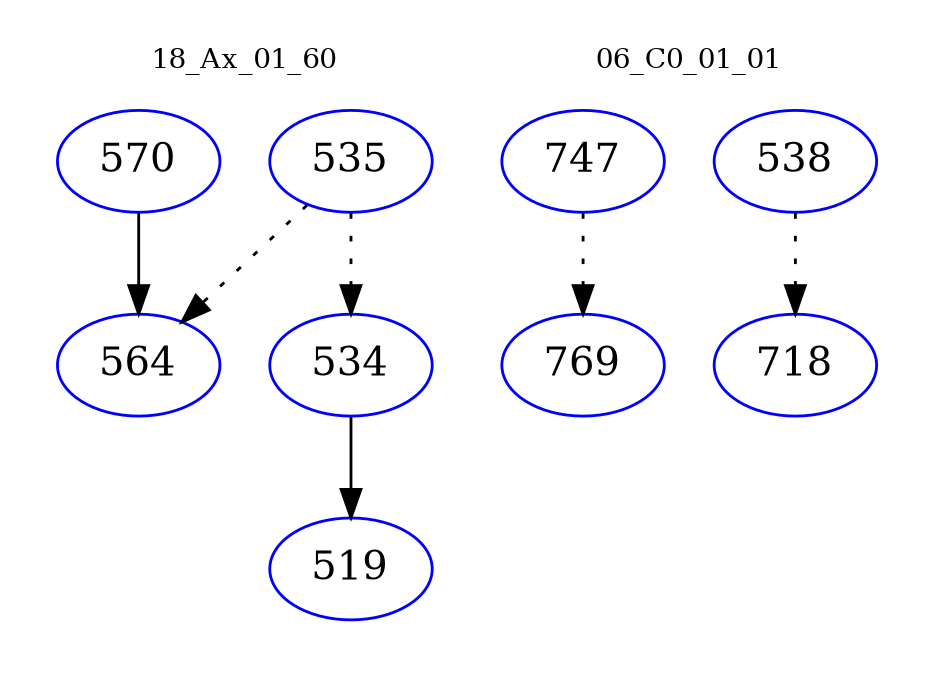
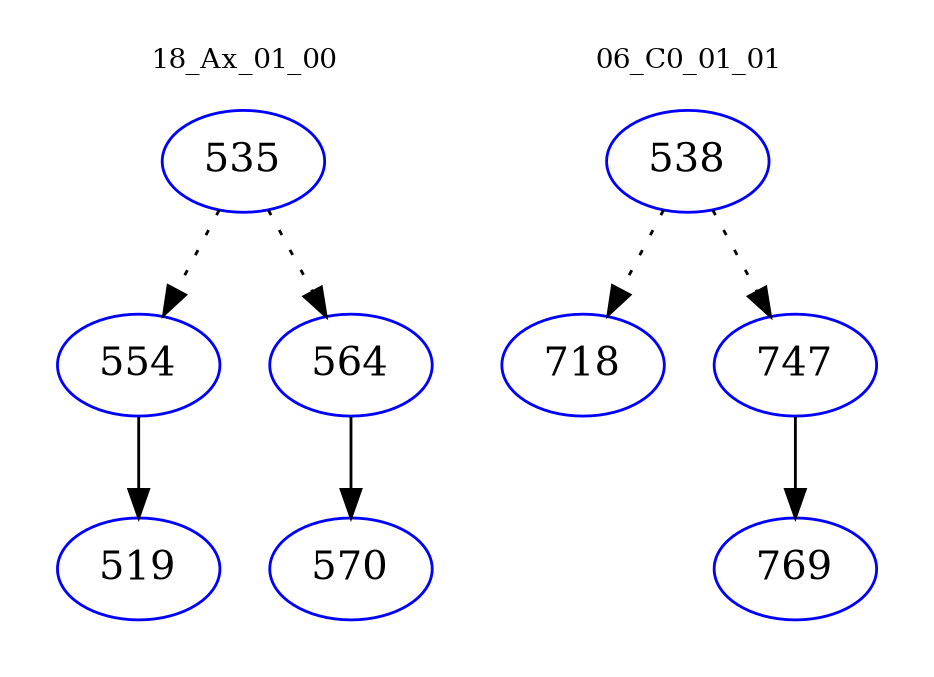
cluster "18_Ax_01_60": label "18_Ax_01_60" -> "18_Ax_01_00"
edge "570" -> "564": reversed
edge "747" -> "769": style dotted -> solid
edge "538" -> "747": added
node "534": label "534" -> "554"
